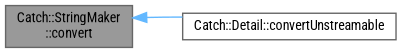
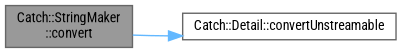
edge "Catch::Detail::convertUnstreamable" -> "Catch::StringMaker ::convert": reversed
